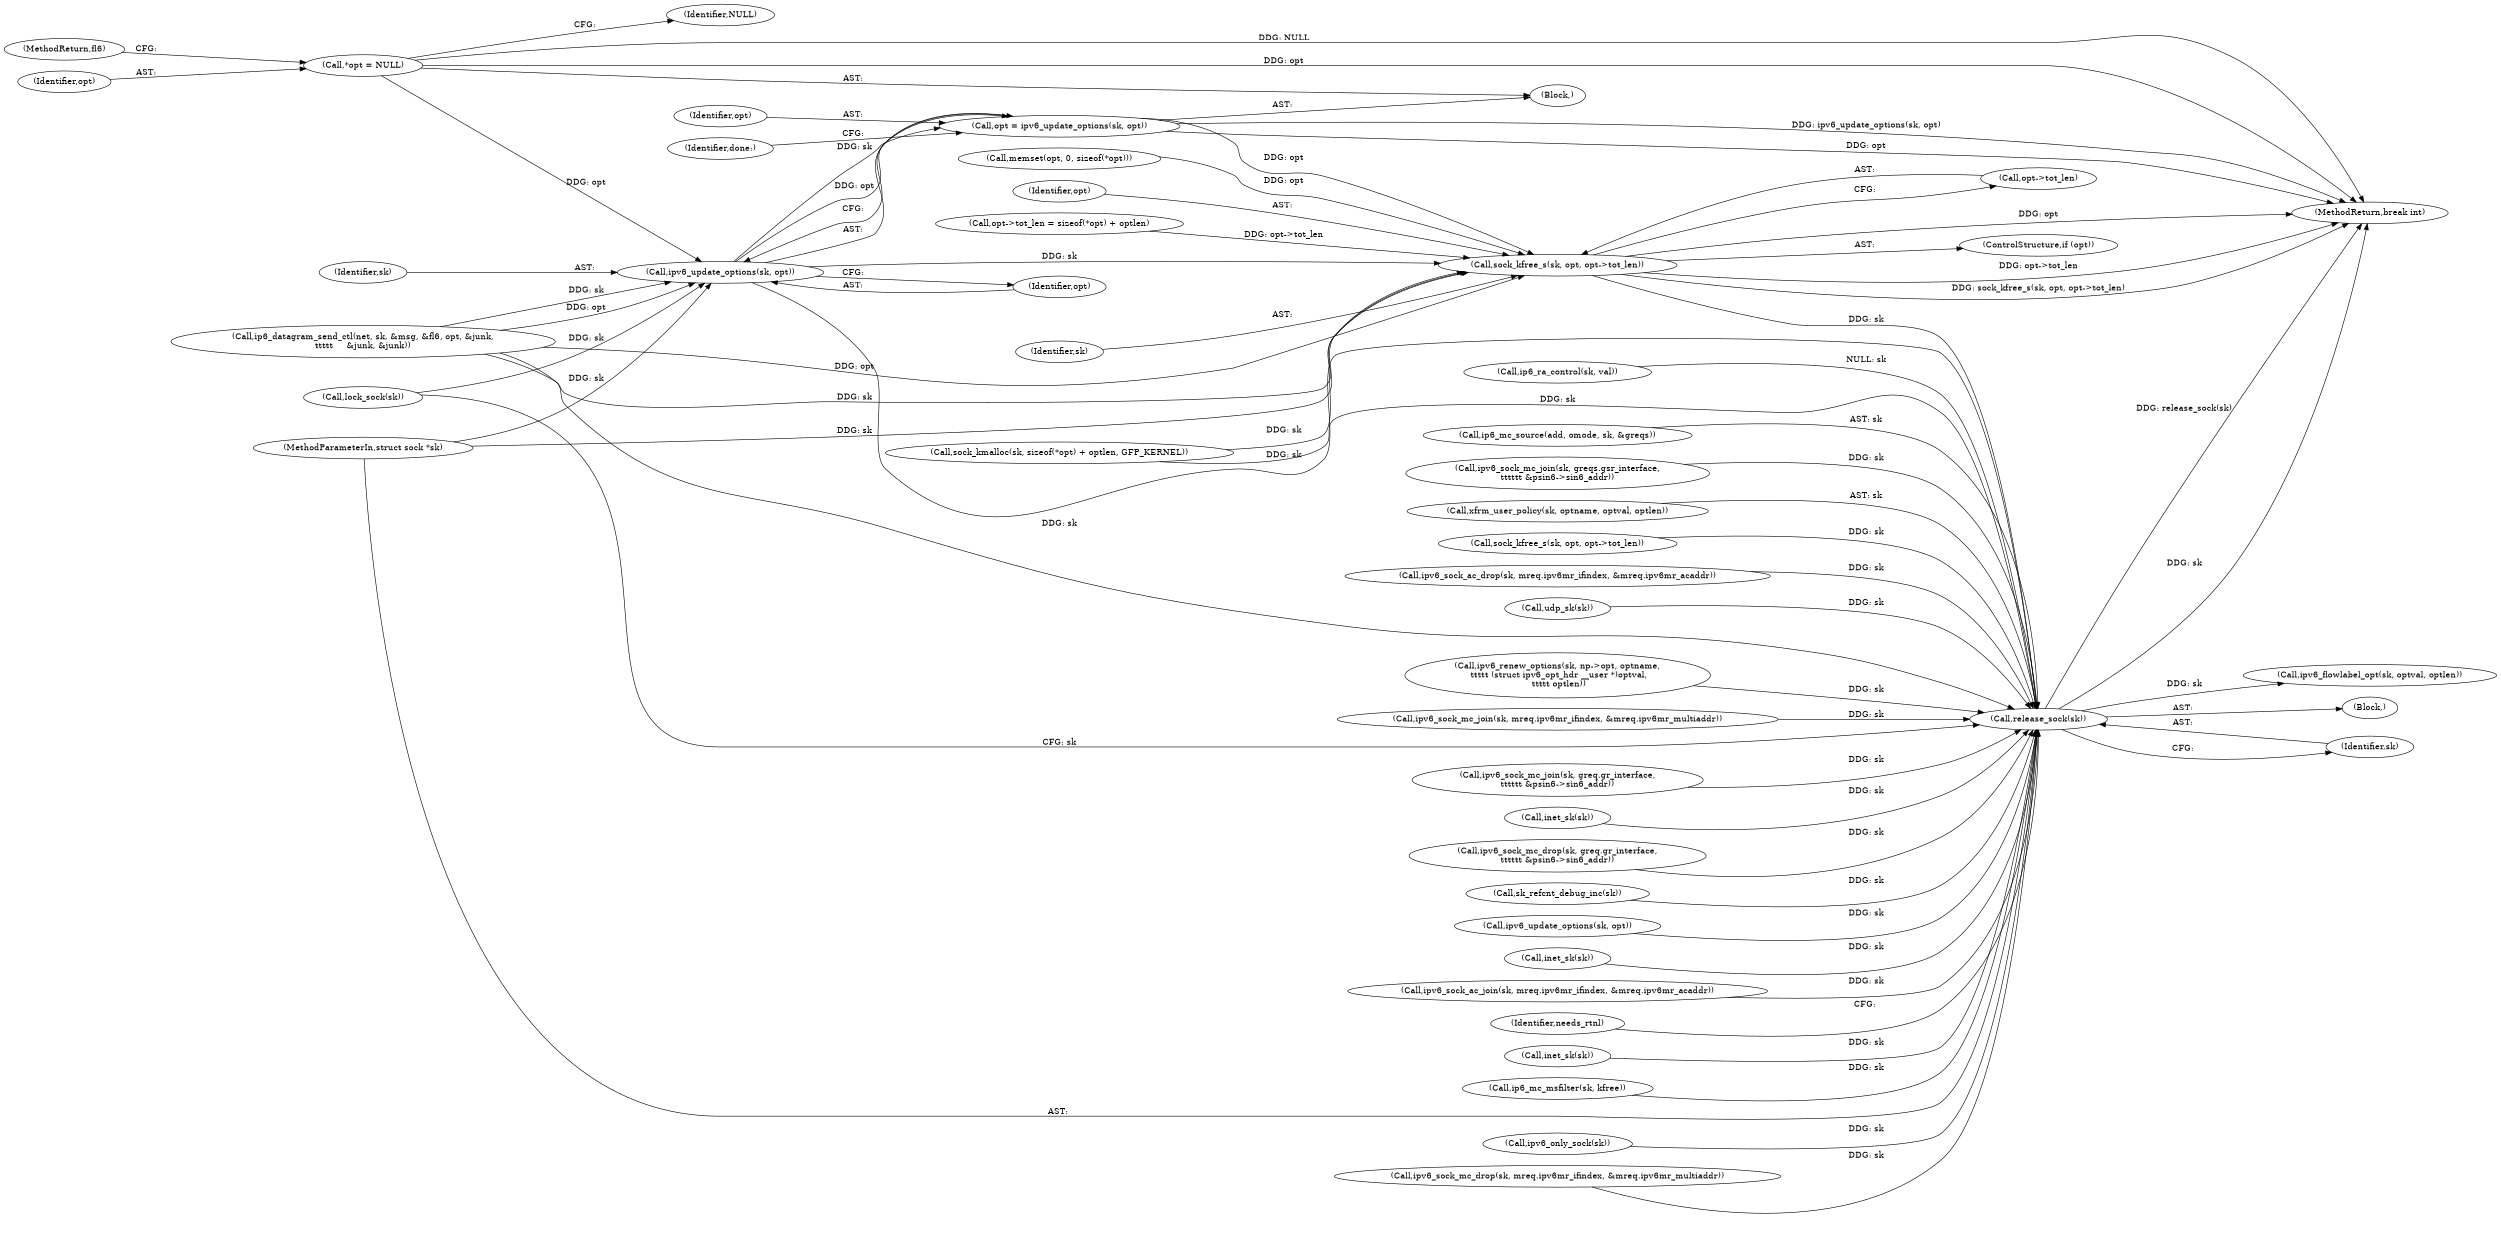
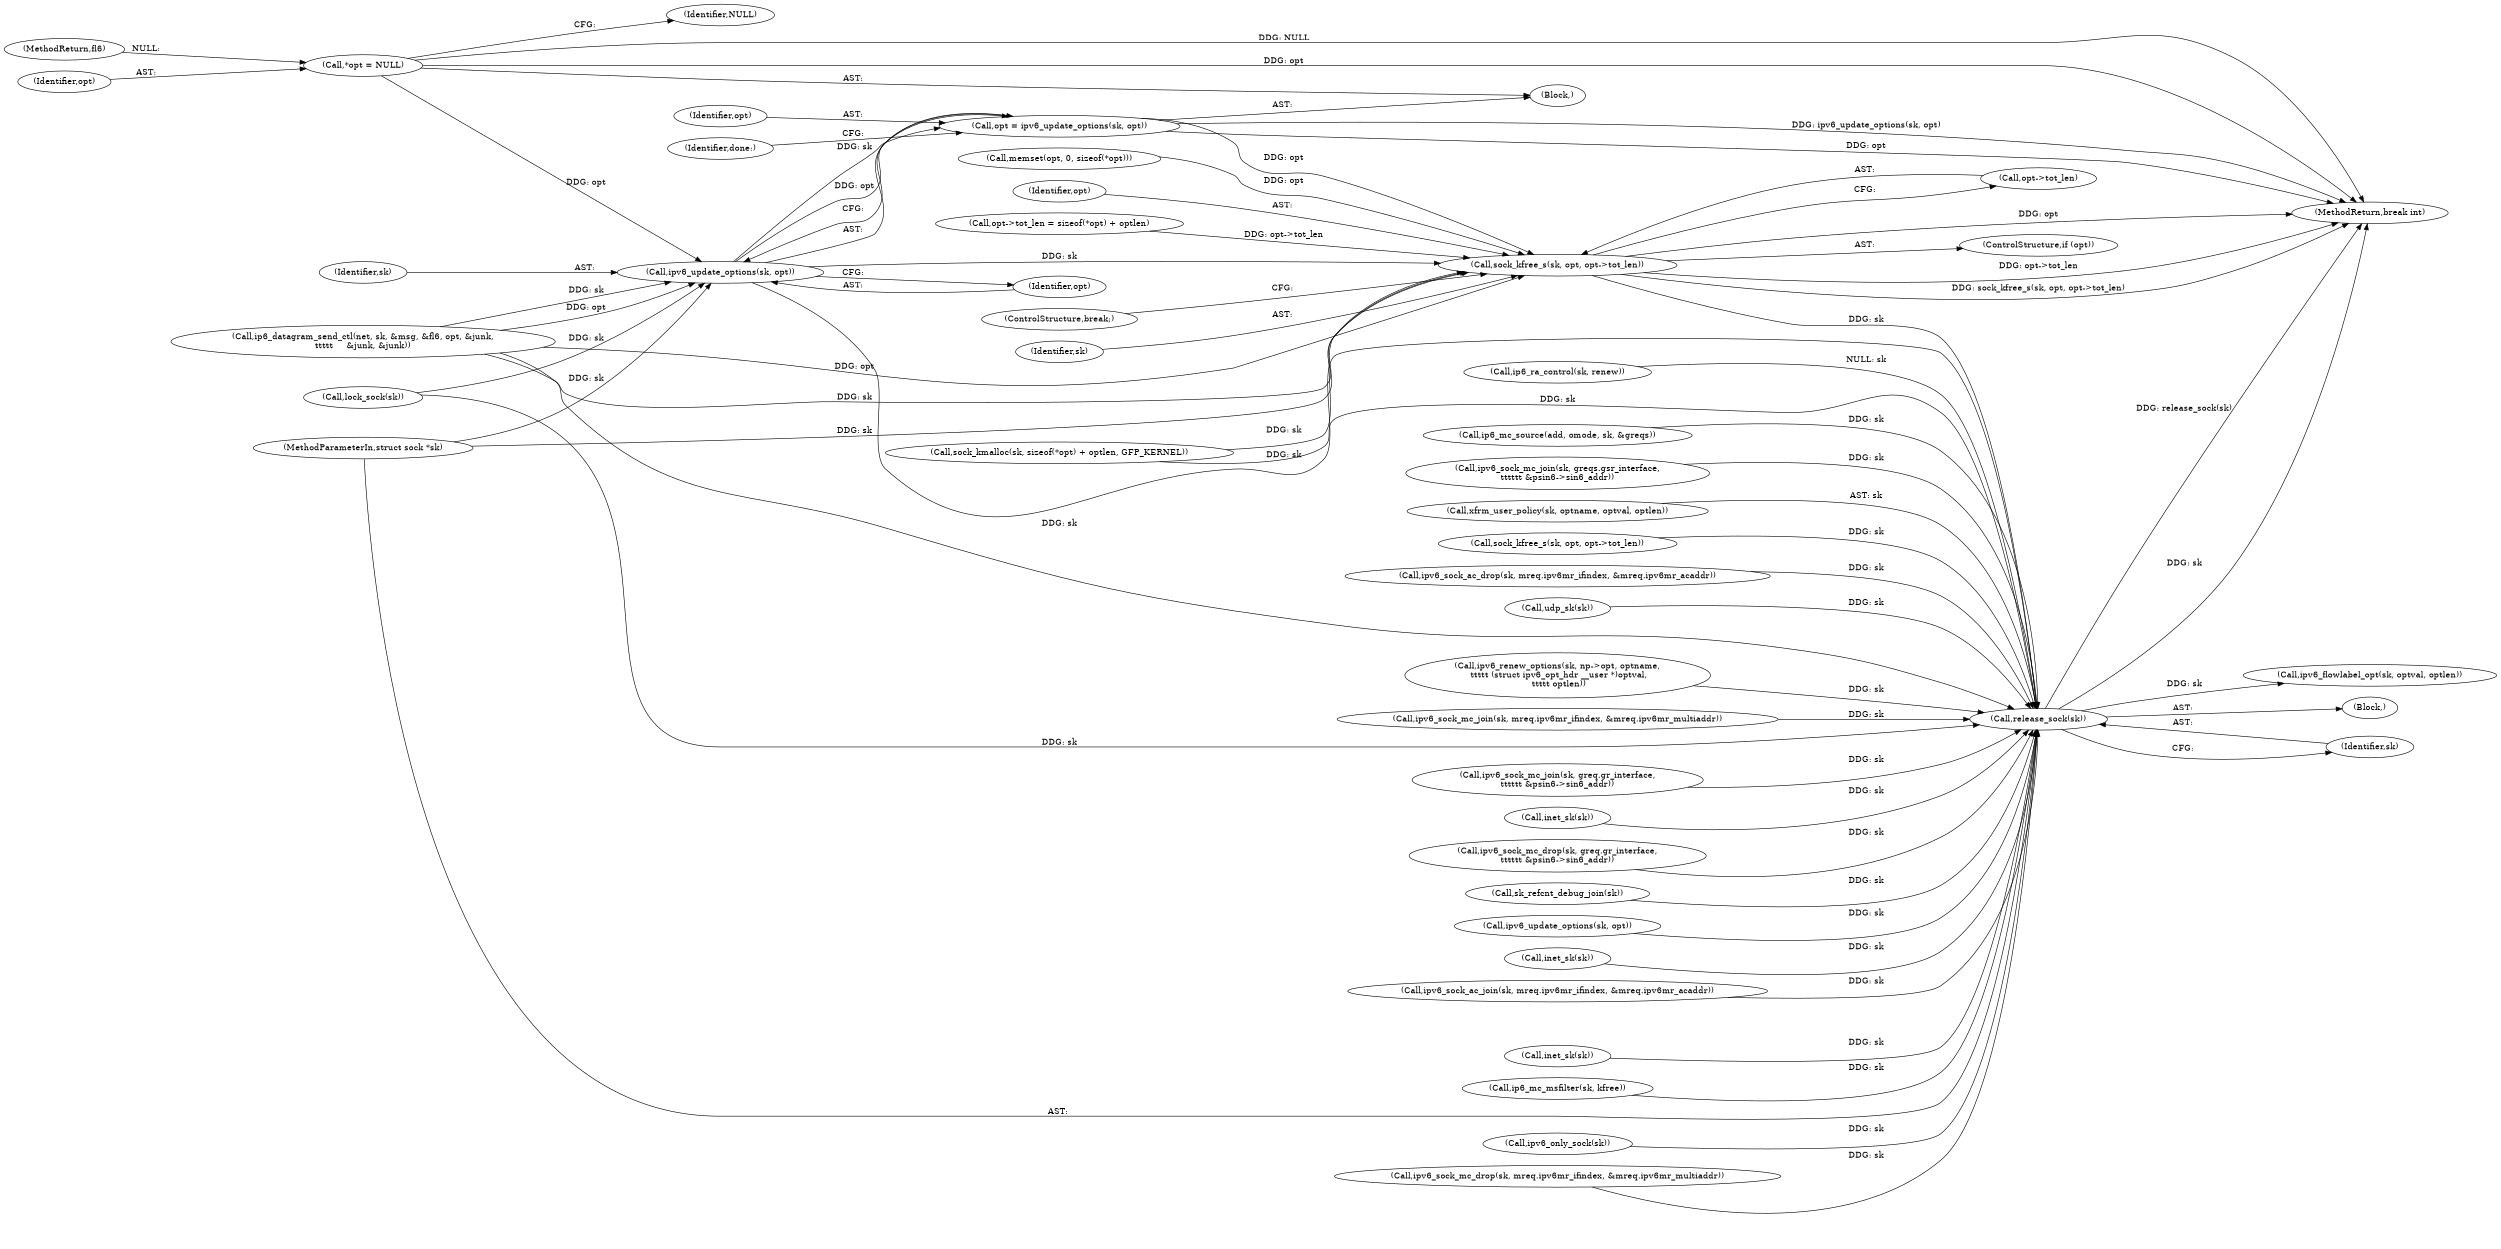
edge "(MethodReturn,fl6)" -> "(Call,*opt = NULL)": label "CFG: " -> "NULL: "
node "(ControlStructure,break;)": added
node "(Call,ip6_ra_control(sk, val))": label "(Call,ip6_ra_control(sk, val))" -> "(Call,ip6_ra_control(sk, renew))"
edge "(Call,ip6_mc_source(add, omode, sk, &greqs))" -> "(Call,release_sock(sk))": label "AST: sk" -> "DDG: sk"
edge "(Call,lock_sock(sk))" -> "(Call,release_sock(sk))": label "CFG: sk" -> "DDG: sk"
node "(Call,sk_refcnt_debug_inc(sk))": label "(Call,sk_refcnt_debug_inc(sk))" -> "(Call,sk_refcnt_debug_join(sk))"
node "(Identifier,needs_rtnl)": removed
